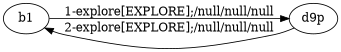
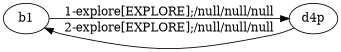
node "d9p": label "d9p" -> "d4p"
